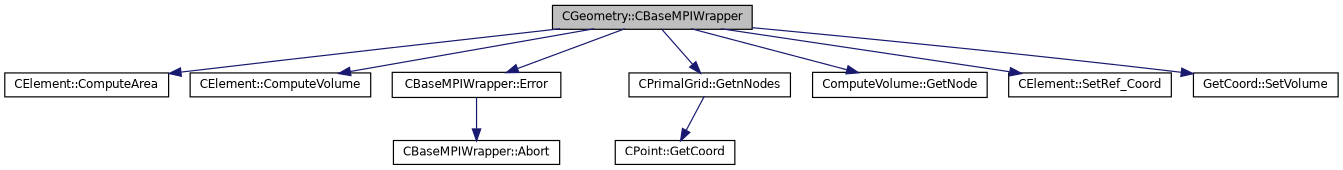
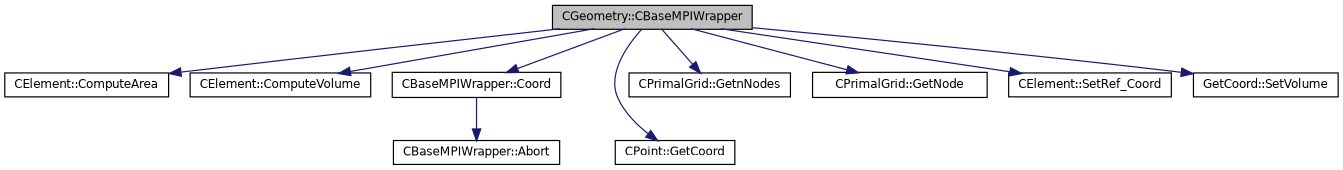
node "CBaseMPIWrapper::Error": label "CBaseMPIWrapper::Error" -> "CBaseMPIWrapper::Coord"
node "ComputeVolume::GetNode": label "ComputeVolume::GetNode" -> "CPrimalGrid::GetNode"
edge "CPrimalGrid::GetnNodes" -> "CPoint::GetCoord": now "CGeometry::CBaseMPIWrapper" -> "CPoint::GetCoord"
